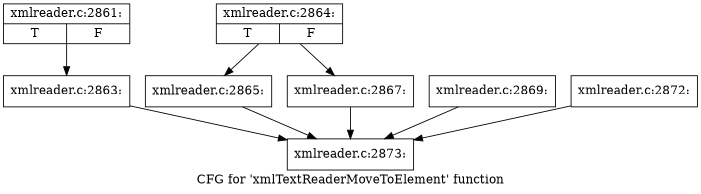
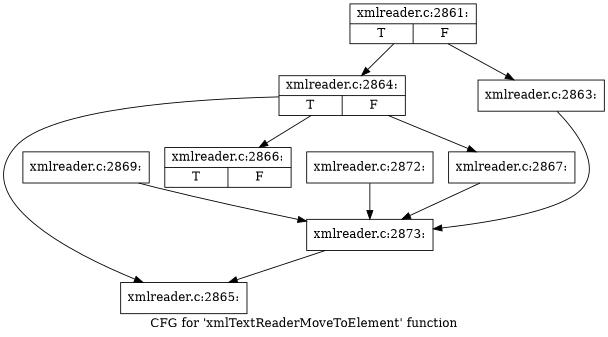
edge "xmlreader.c:2861:" -> "xmlreader.c:2864:": added
edge "xmlreader.c:2865:" -> "xmlreader.c:2873:": reversed
node "xmlreader.c:2866:": added
